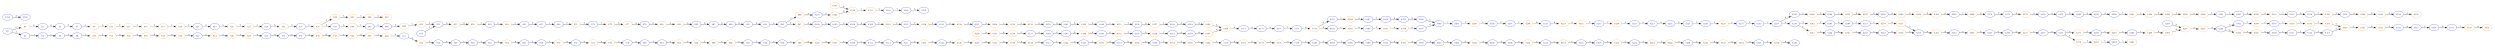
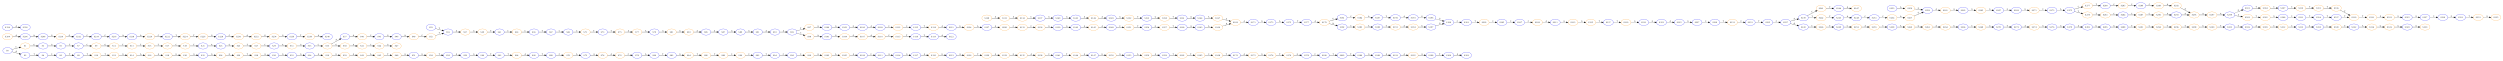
edge "S104" -> "S110": now "S104" -> "S107"
node "S290": added
node "S250": removed
edge "S202" -> "S204": removed, label "G"
node "S214": color darkorange -> blue
